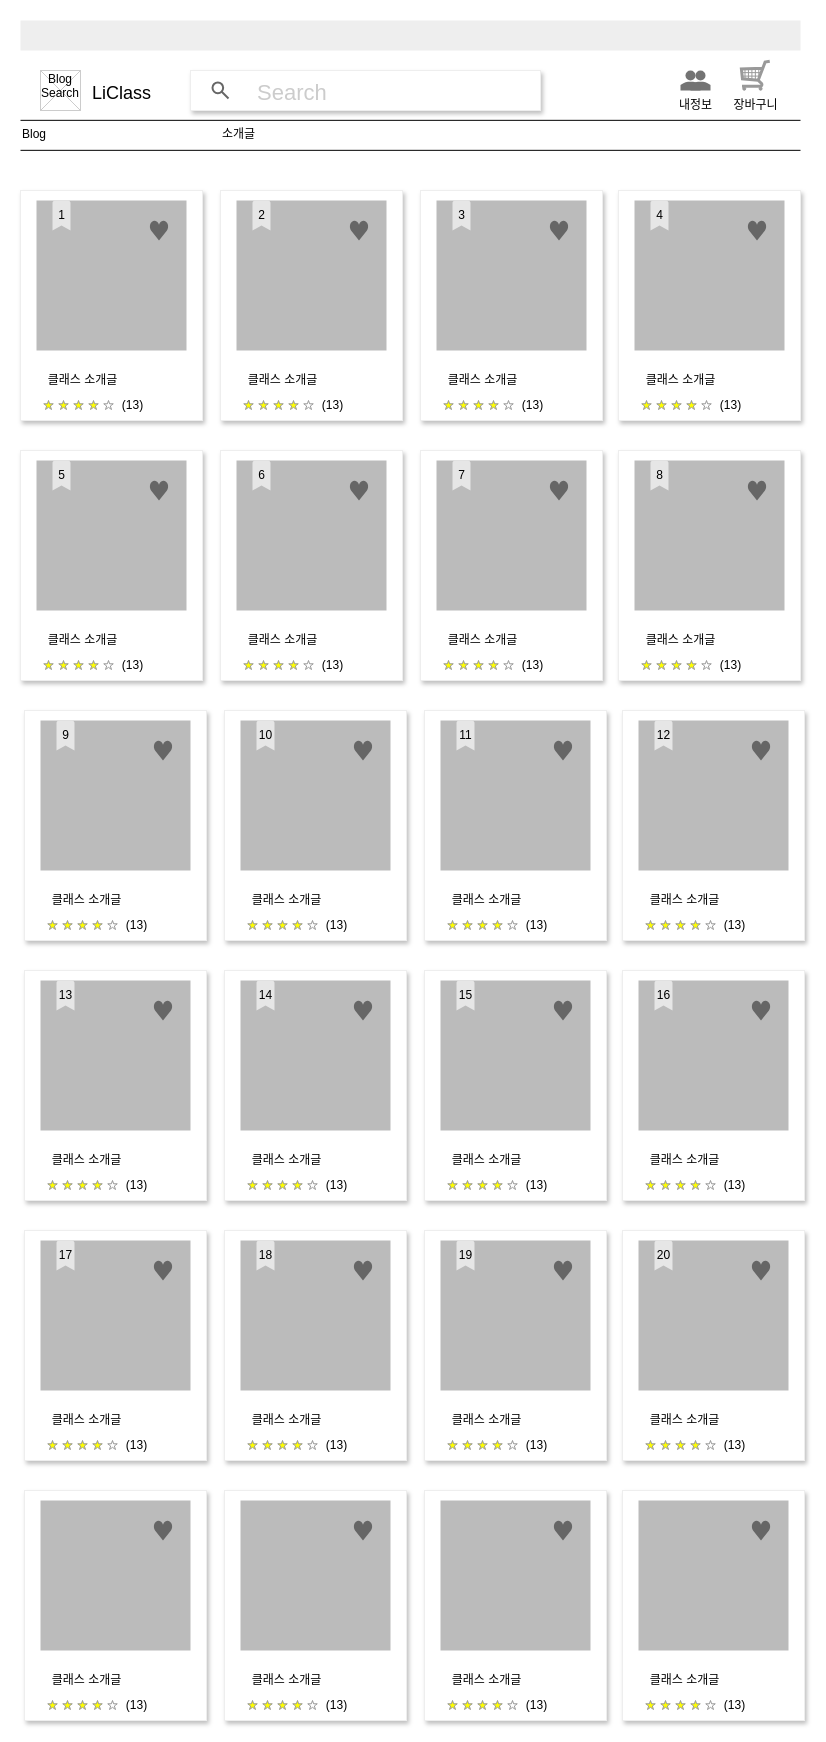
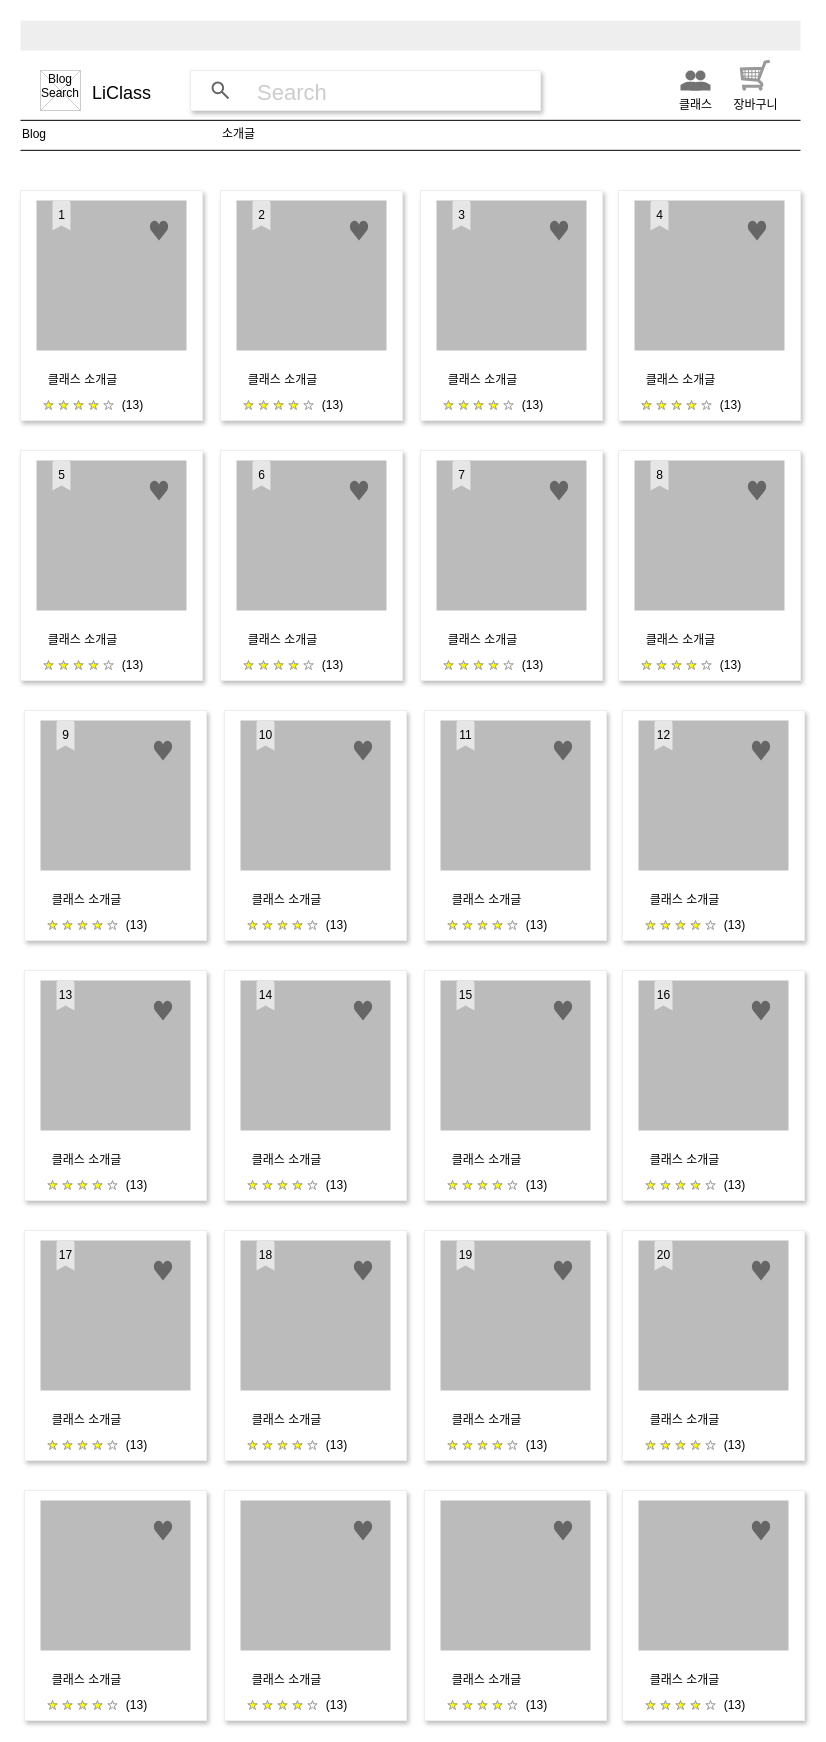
node "내정보": label "내정보" -> "클래스"
